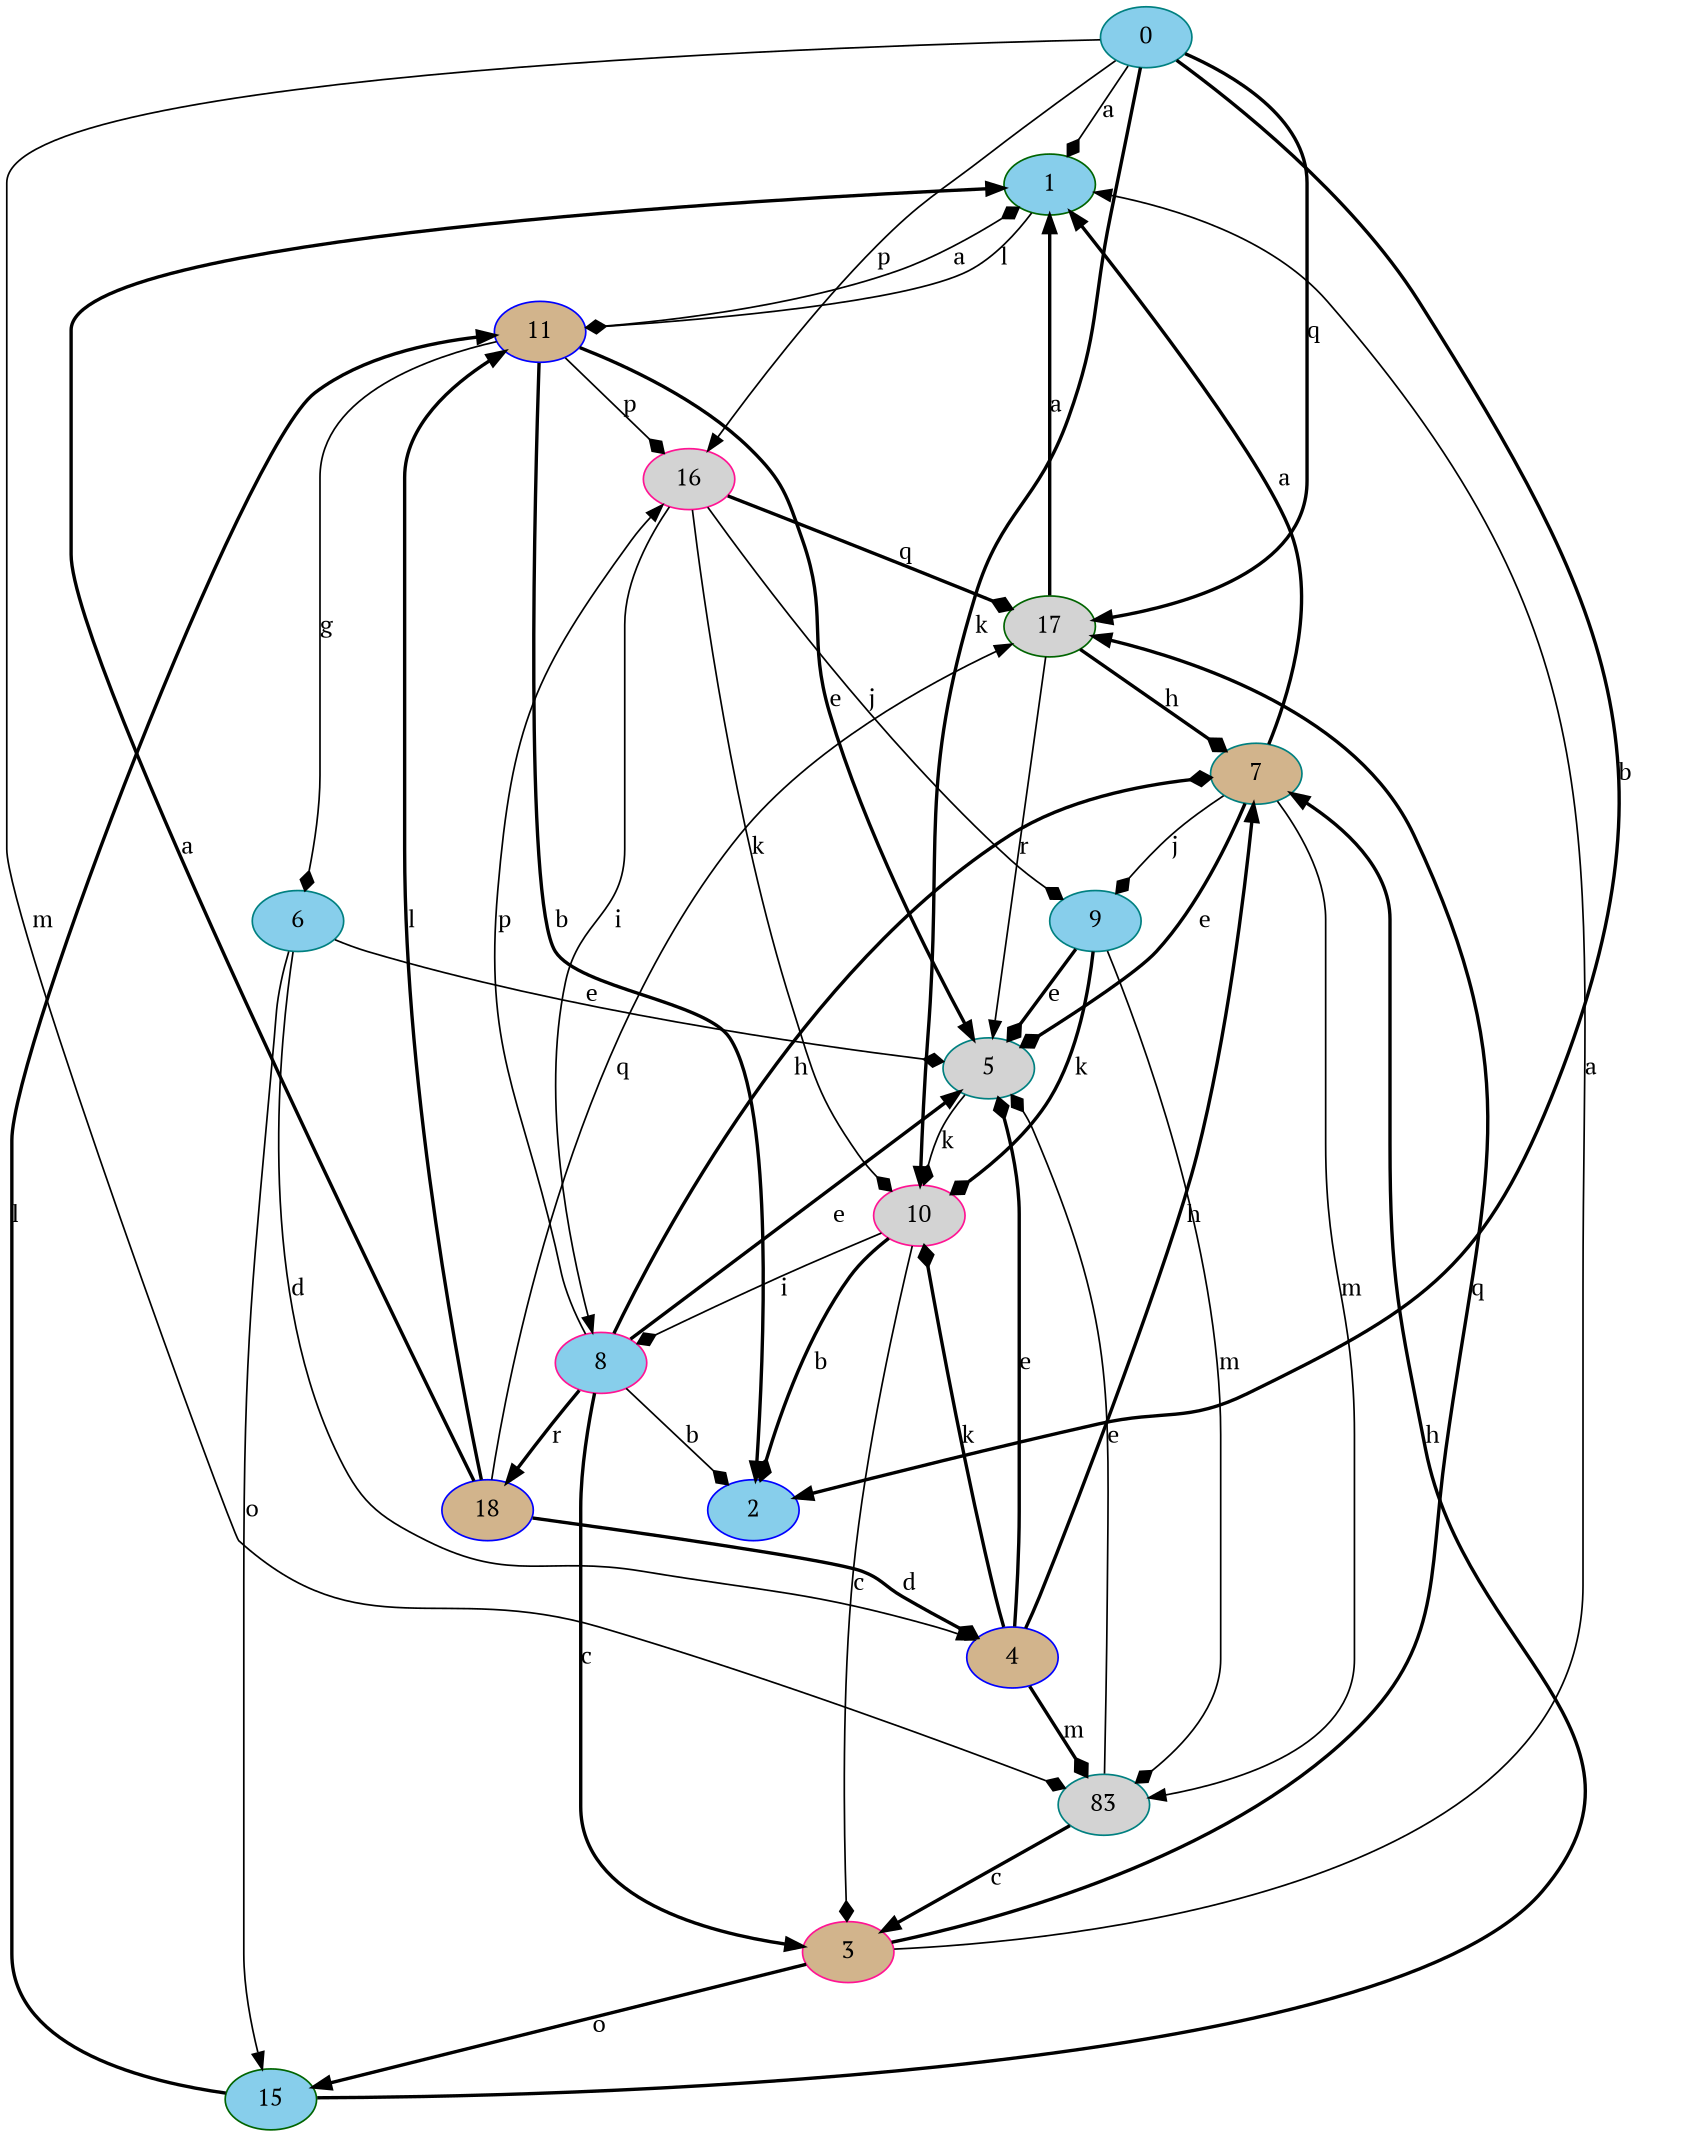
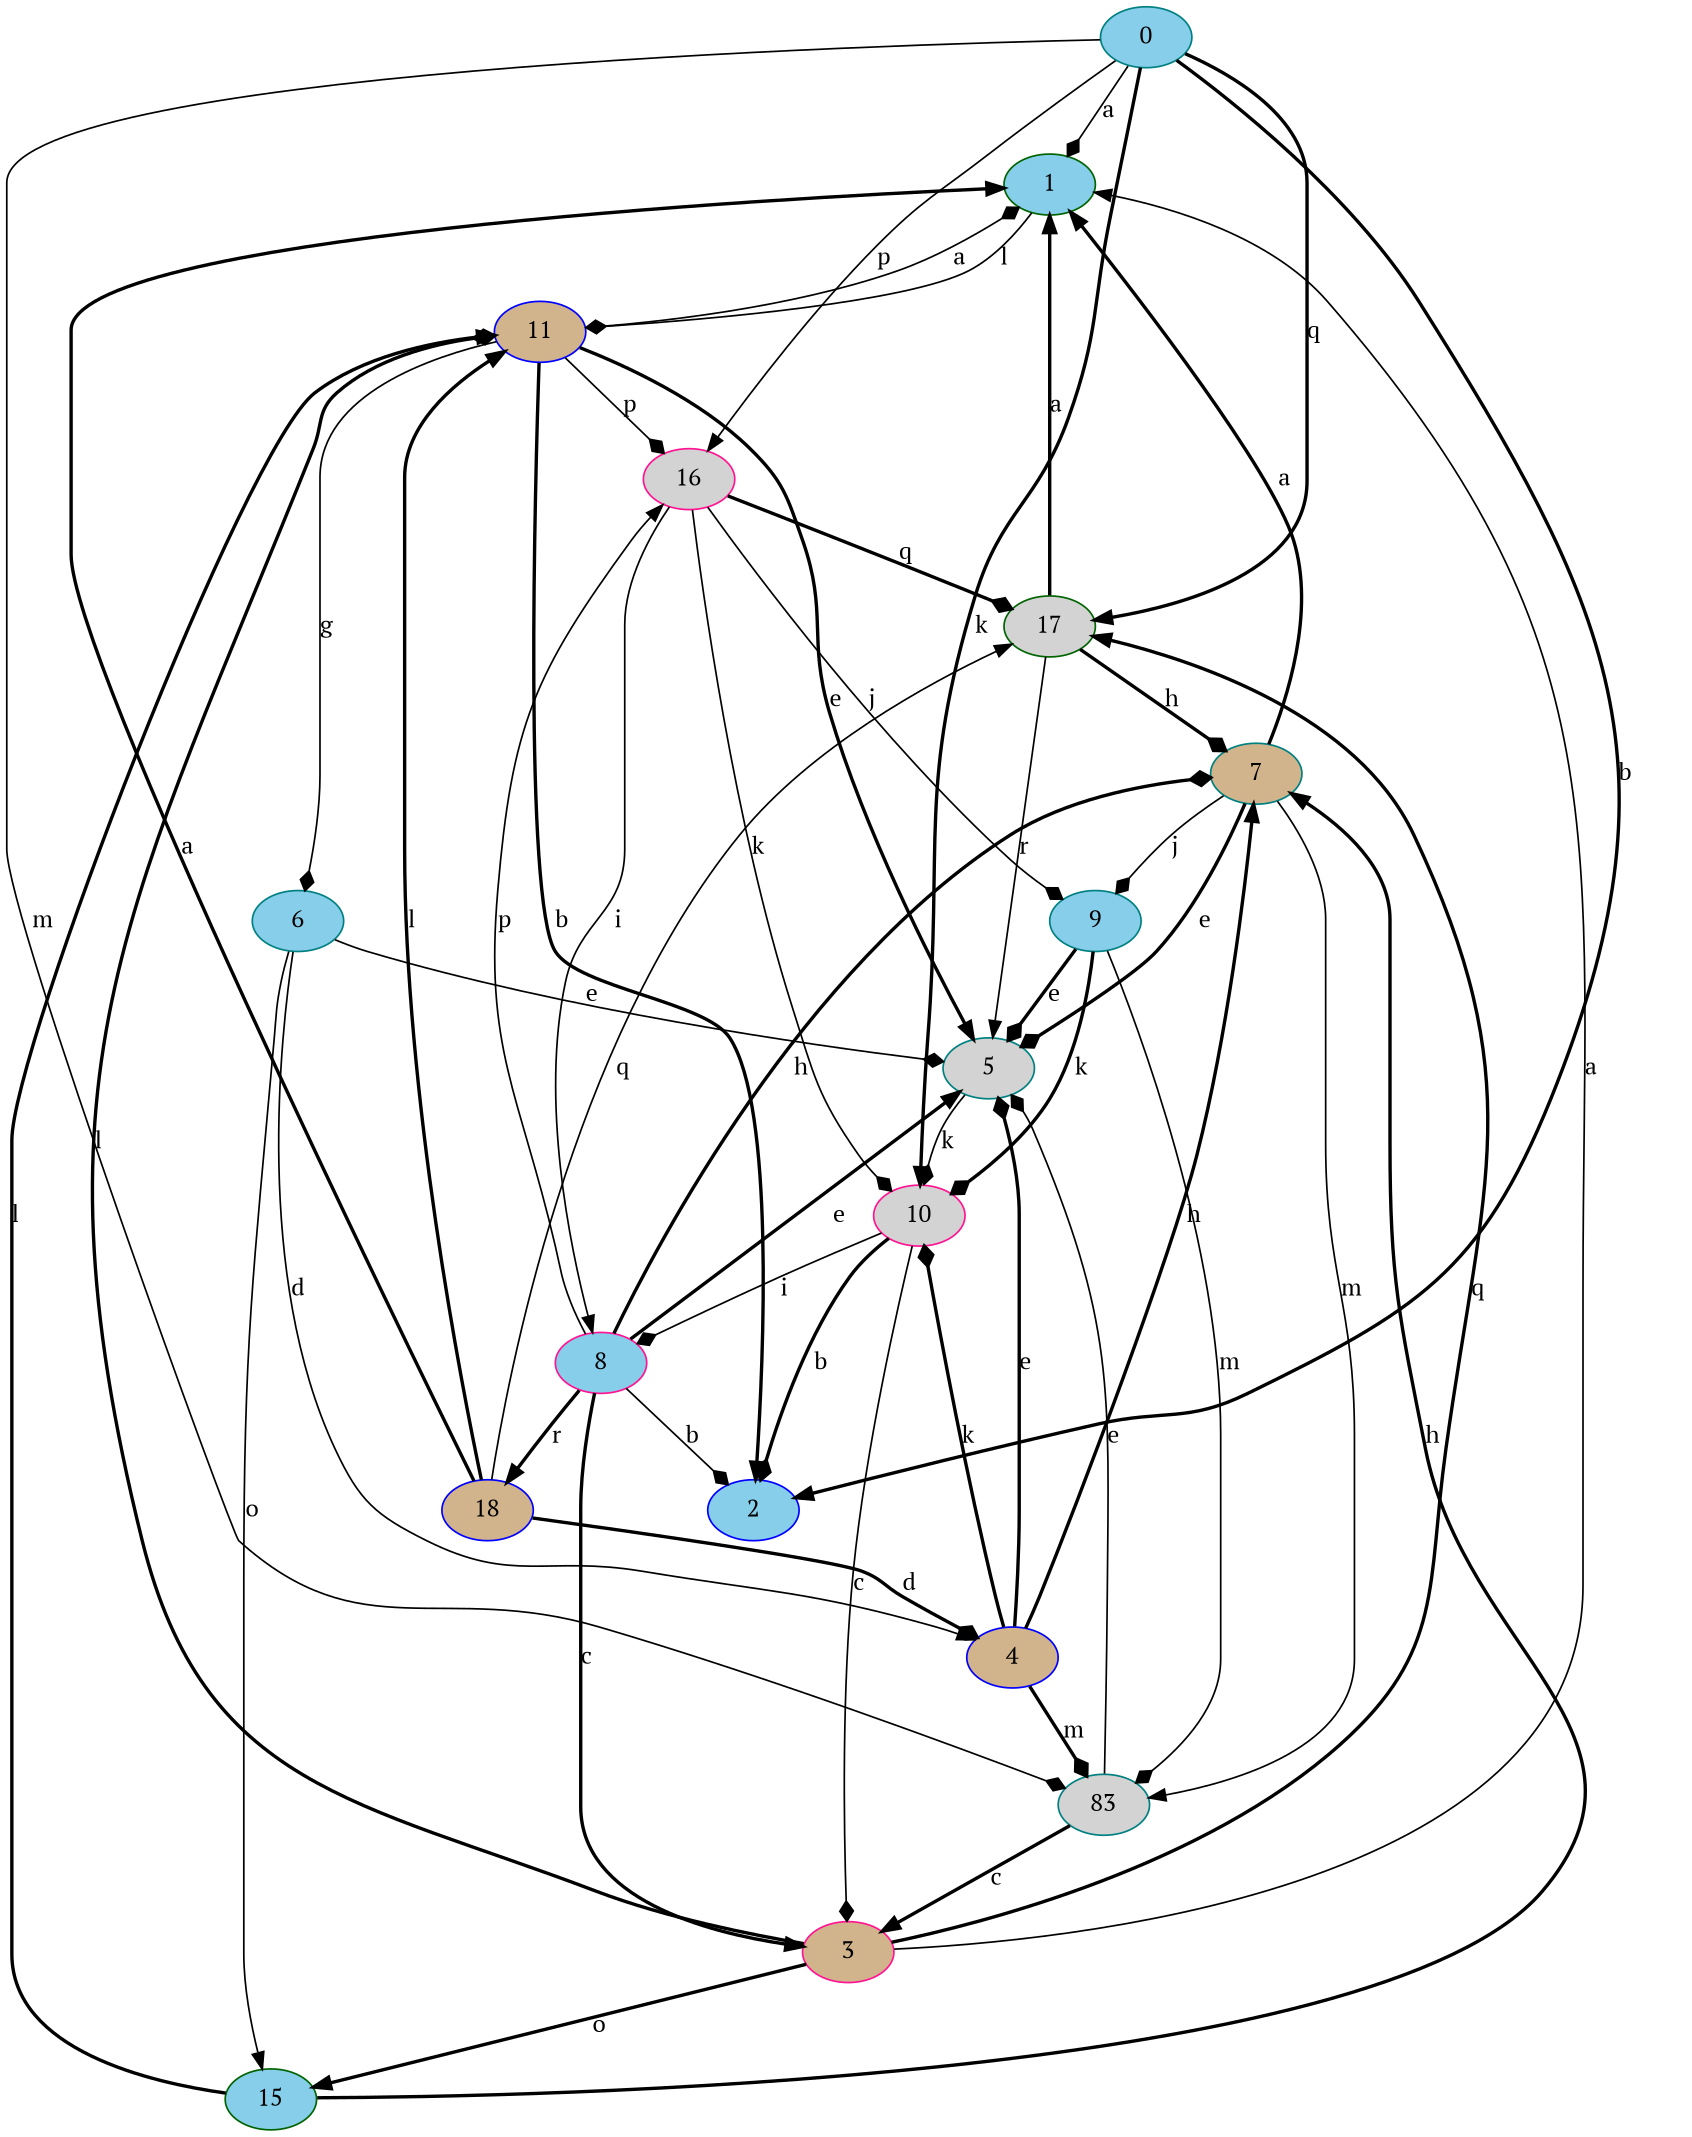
edge "3" -> "11": added, label "l"
